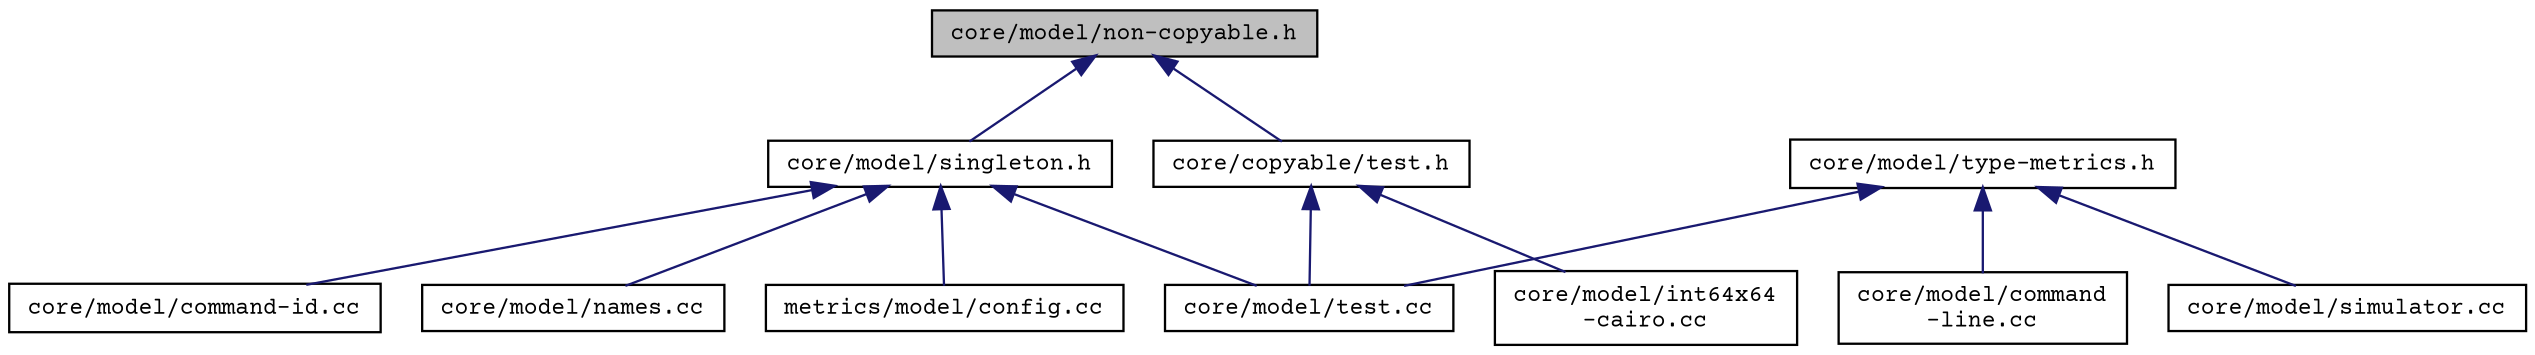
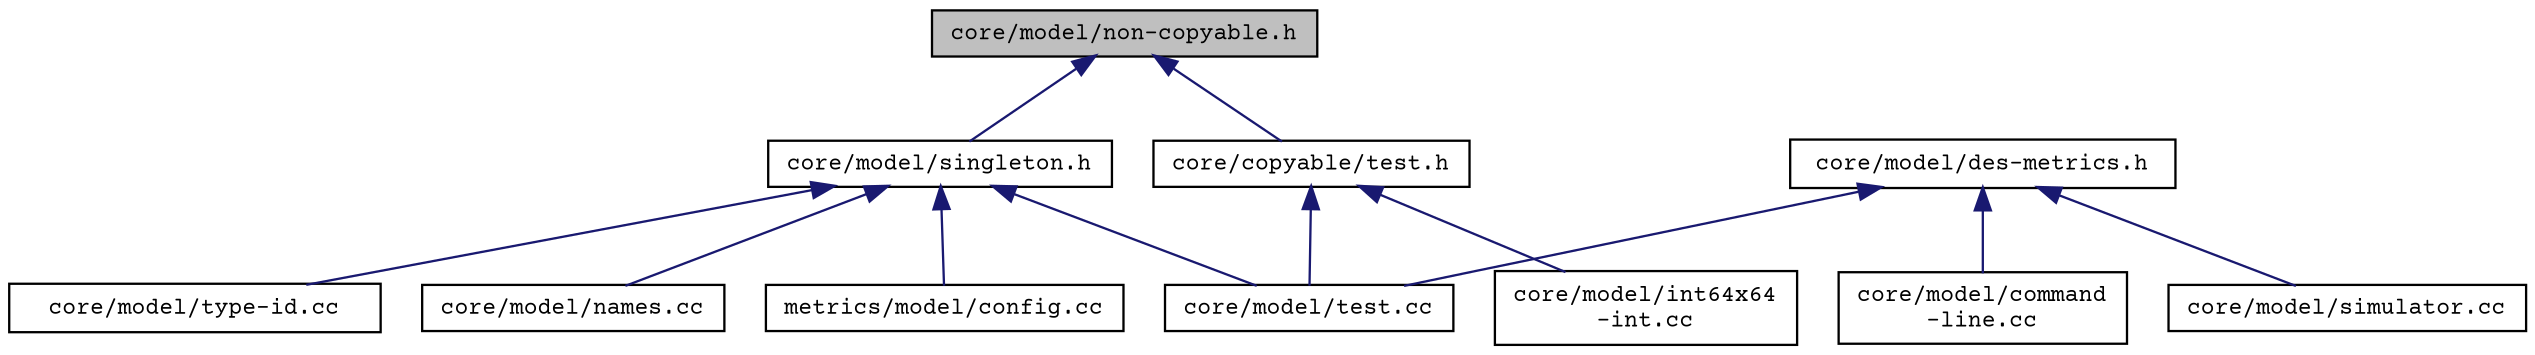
node "core/model/type-metrics.h": label "core/model/type-metrics.h" -> "core/model/des-metrics.h"
node "core/model/command-id.cc": label "core/model/command-id.cc" -> "core/model/type-id.cc"
node "core/model/int64x64 -cairo.cc": label "core/model/int64x64 -cairo.cc" -> "core/model/int64x64 -int.cc"
